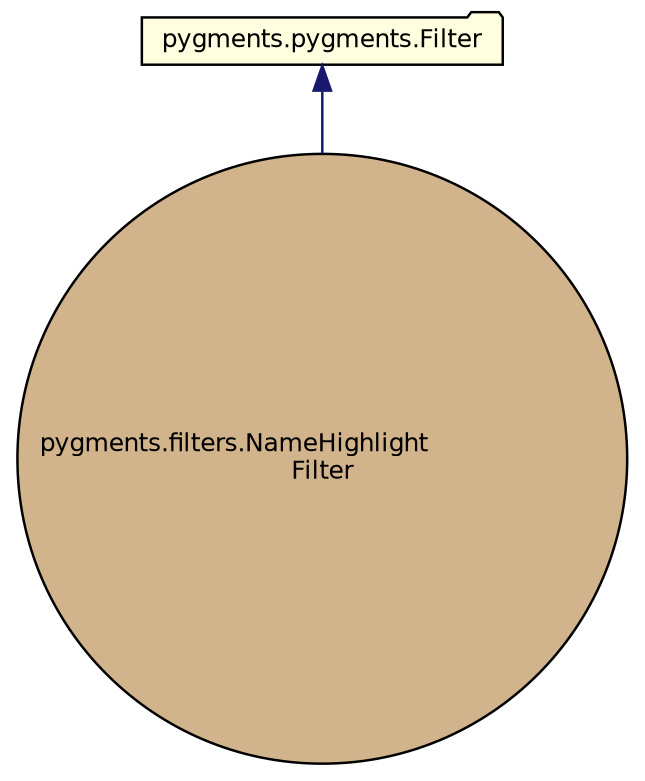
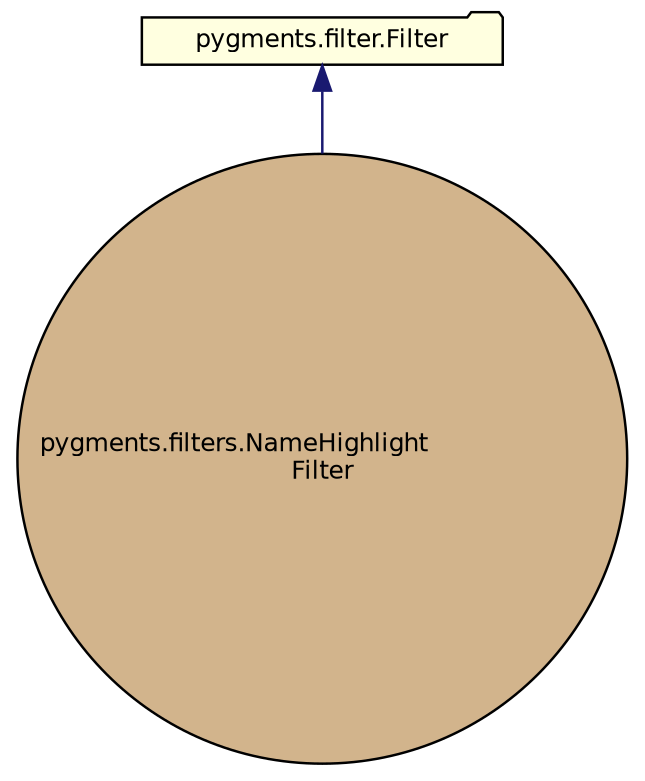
node "pygments.pygments.Filter": label "pygments.pygments.Filter" -> "pygments.filter.Filter"
